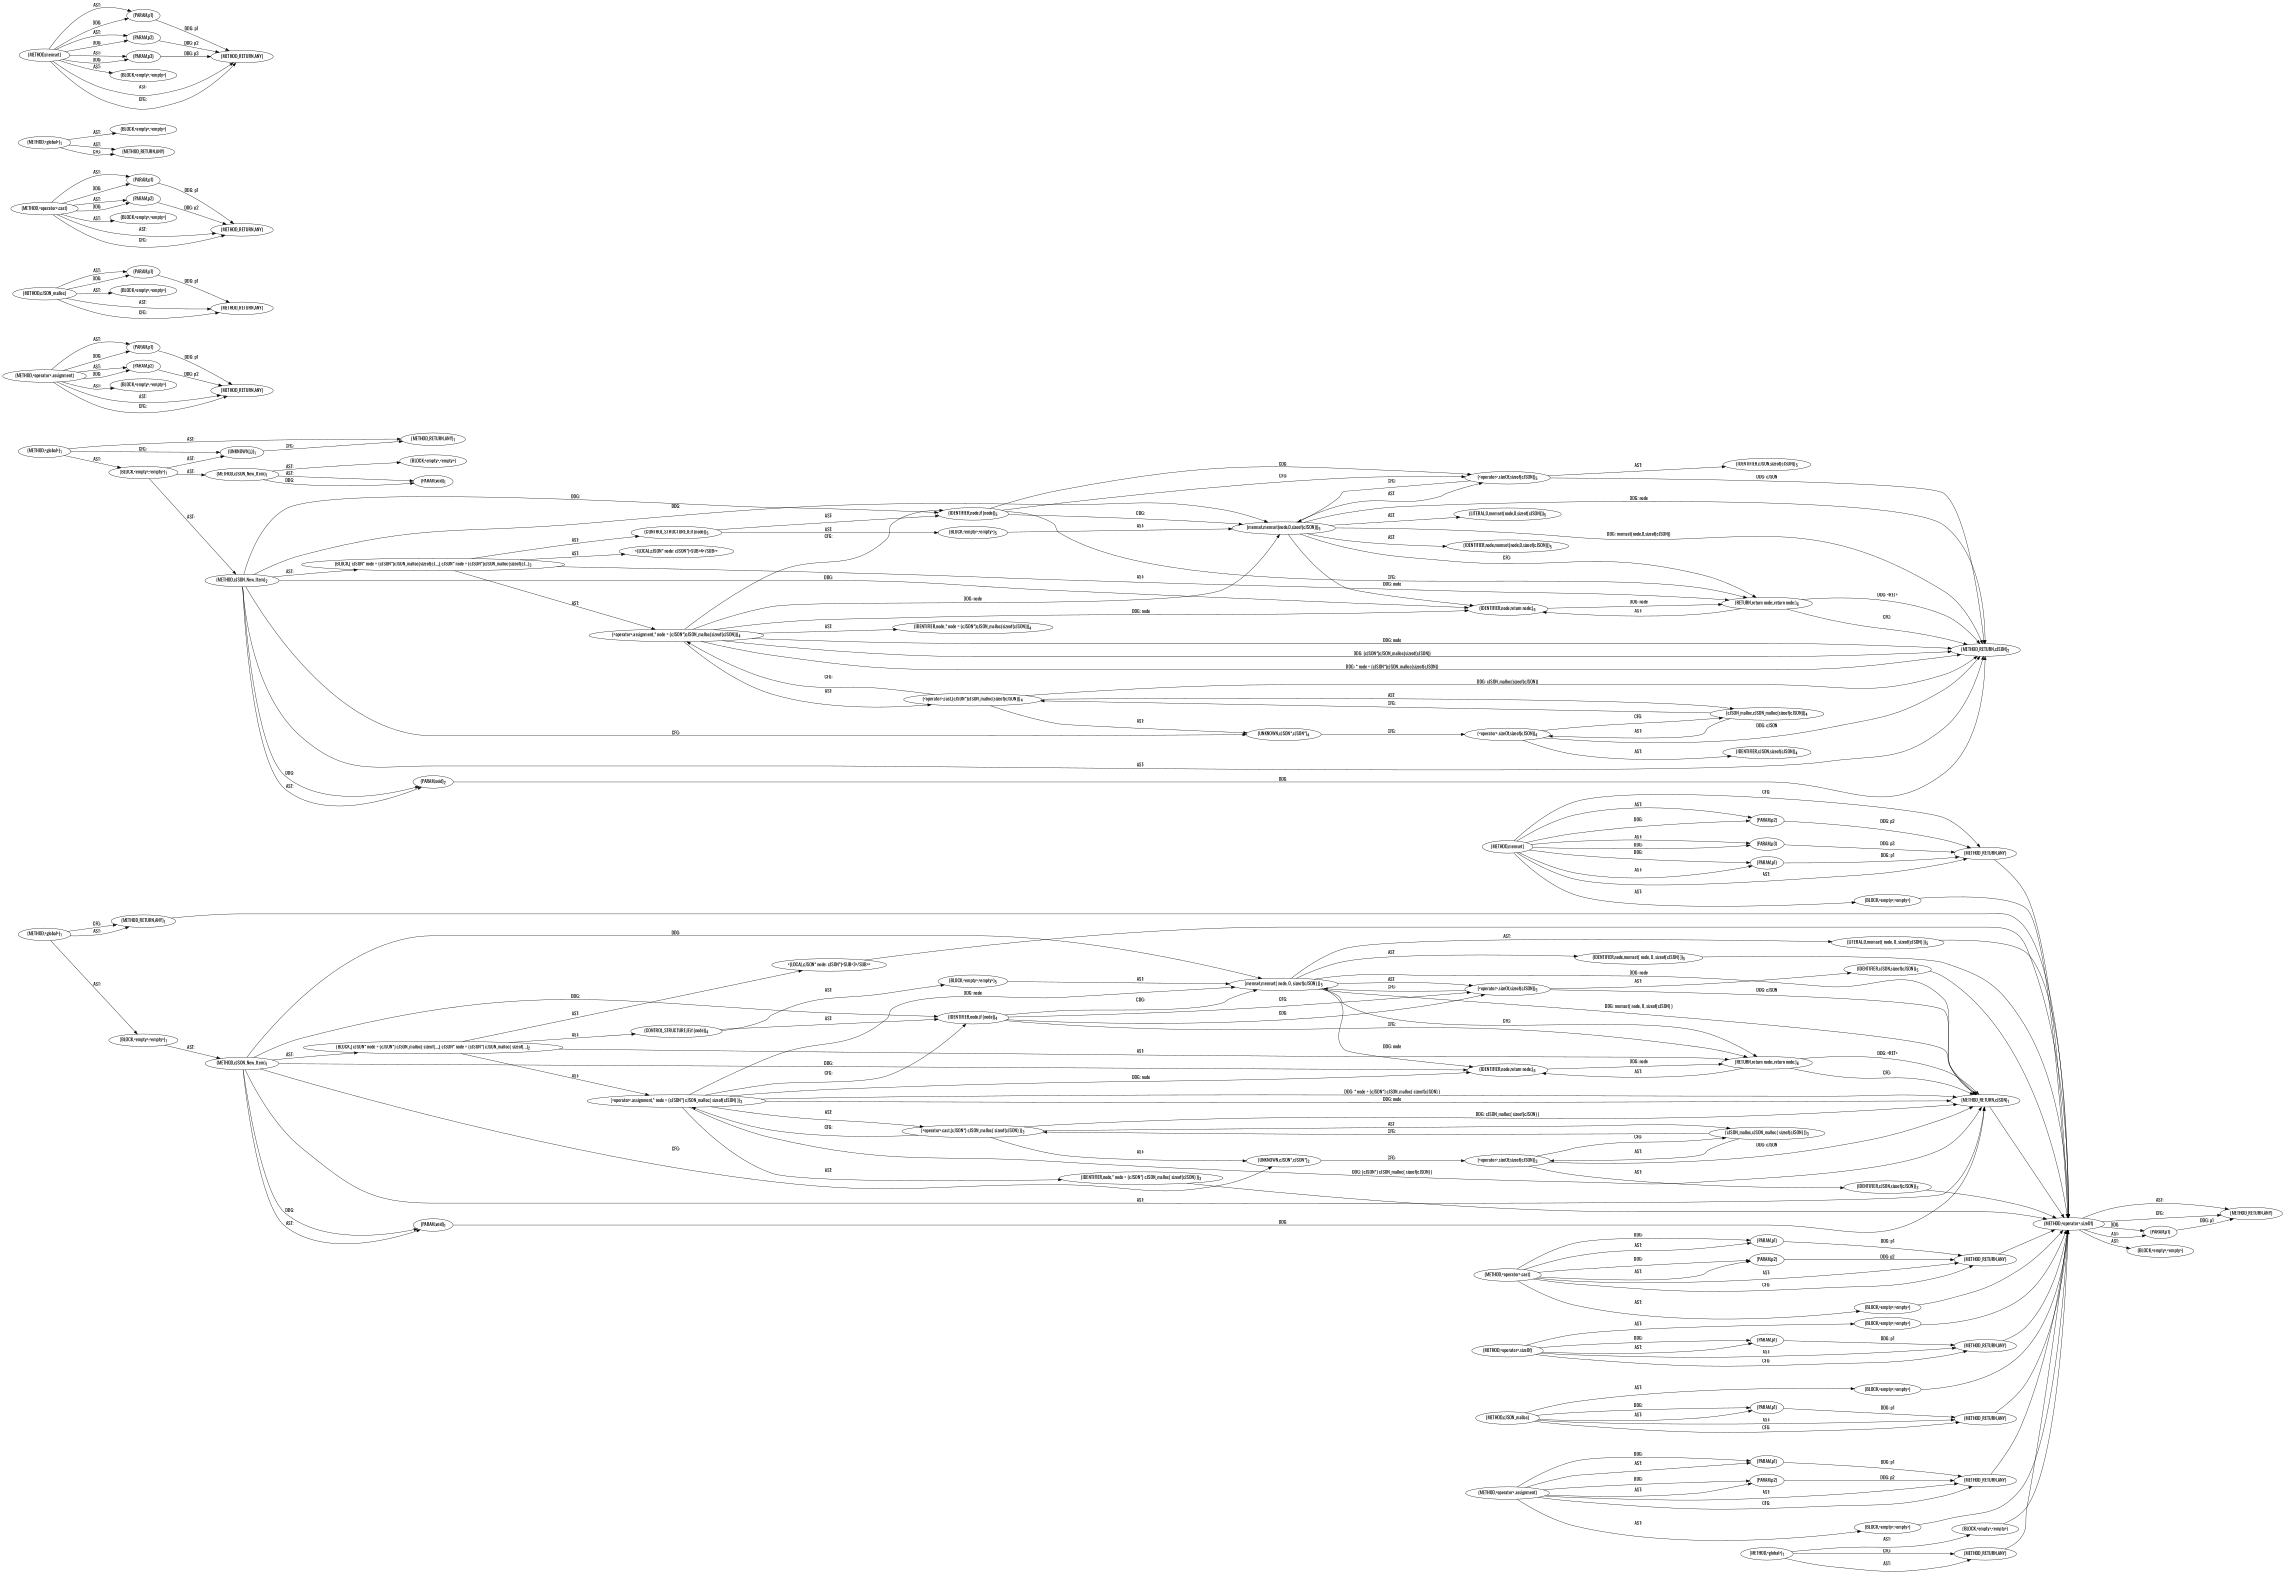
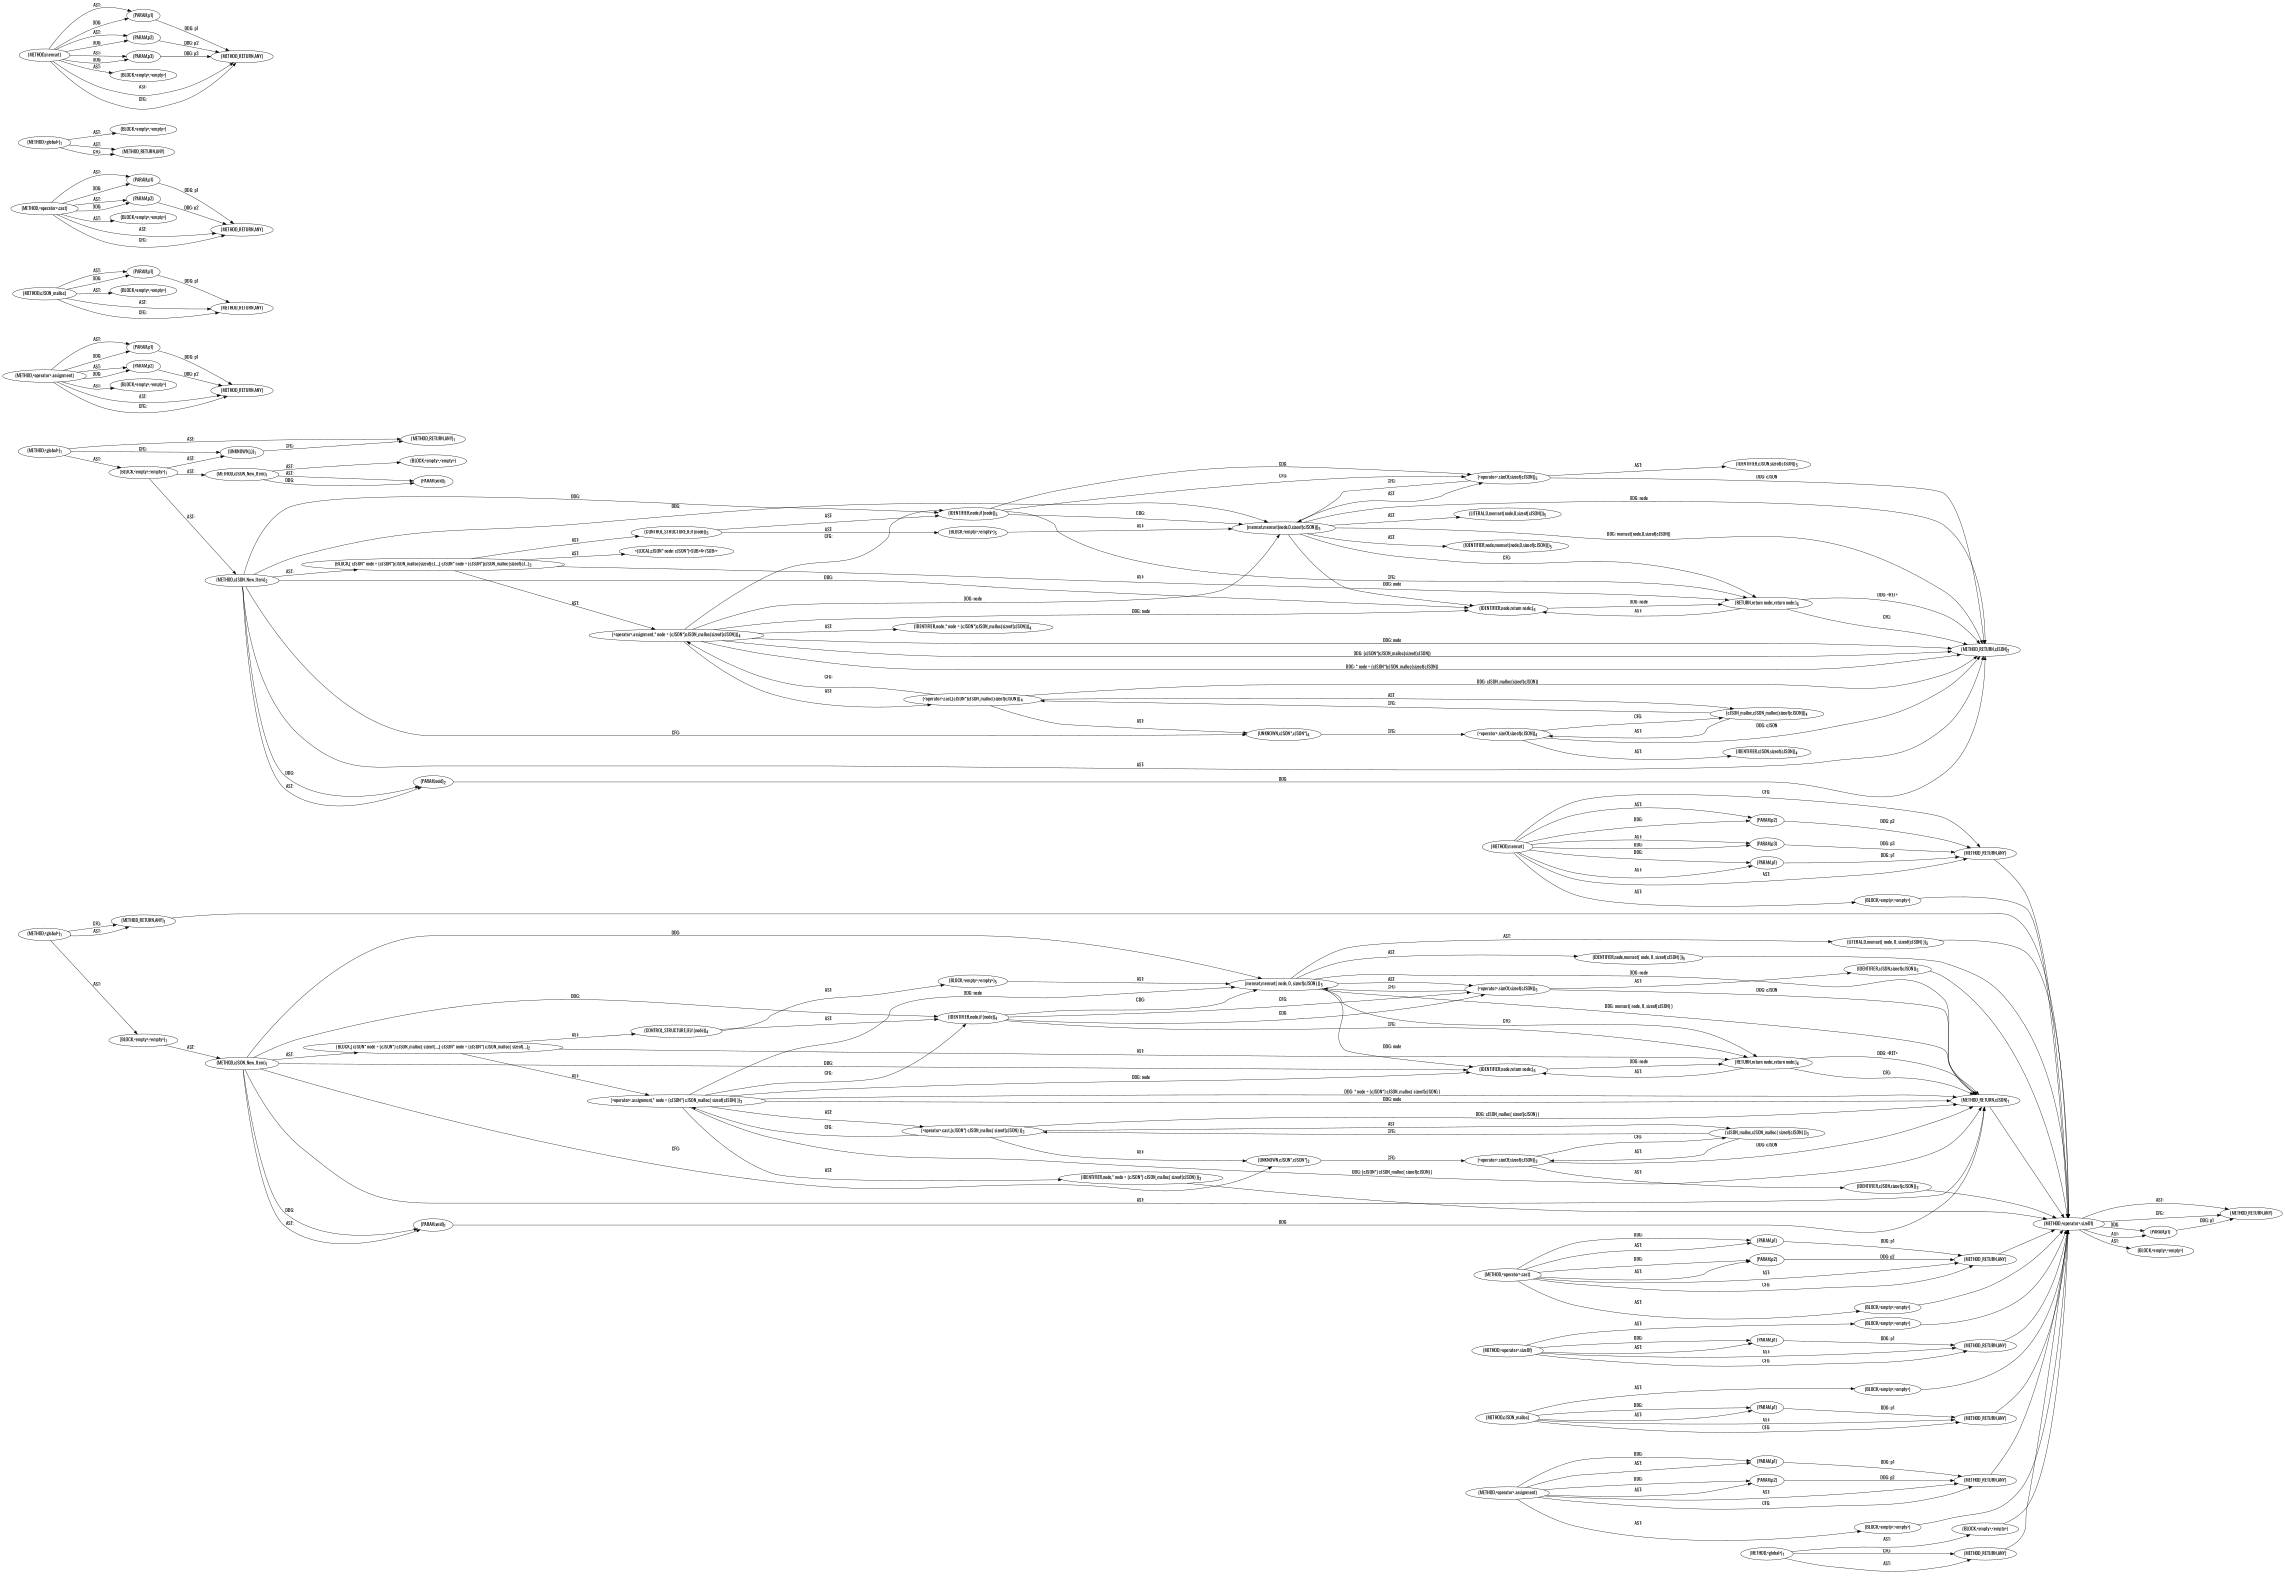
node "<(LOCAL,cJSON* node: cJSON*)<SUB>3</SUB>>": removed
